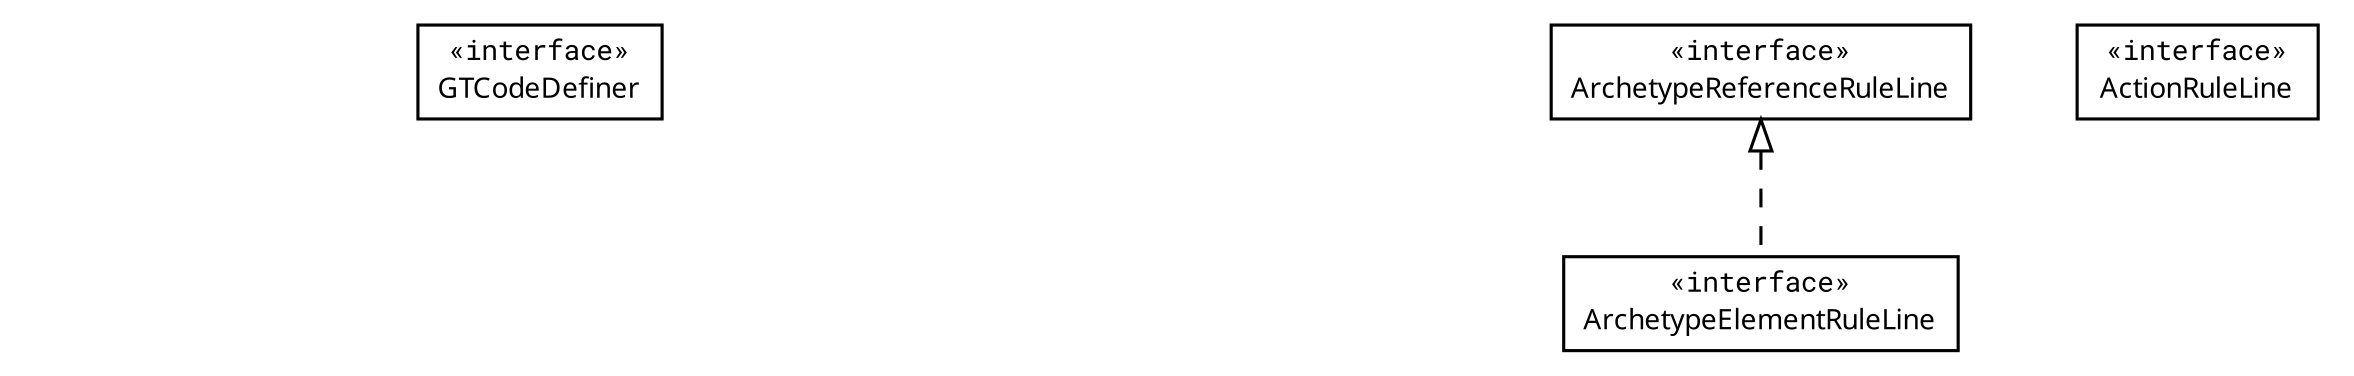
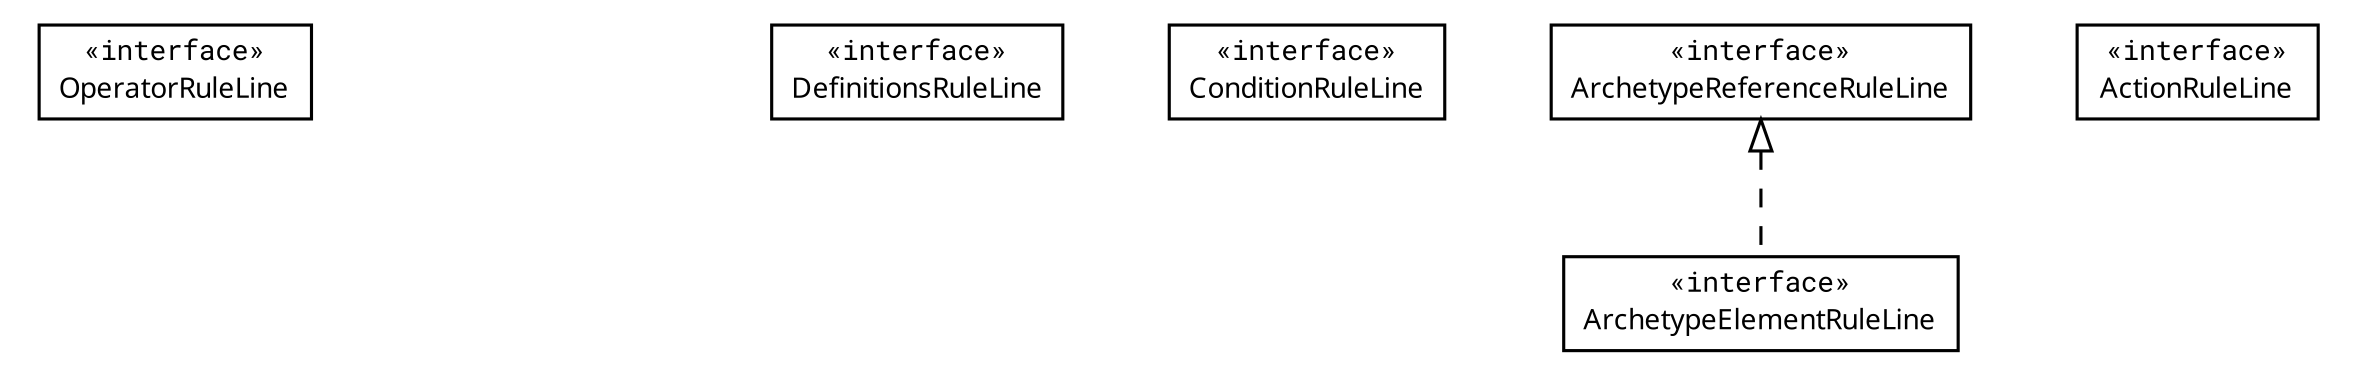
node "OperatorRuleLine": added
node "GTCodeDefiner": removed
node "DefinitionsRuleLine": added
node "ConditionRuleLine": added
